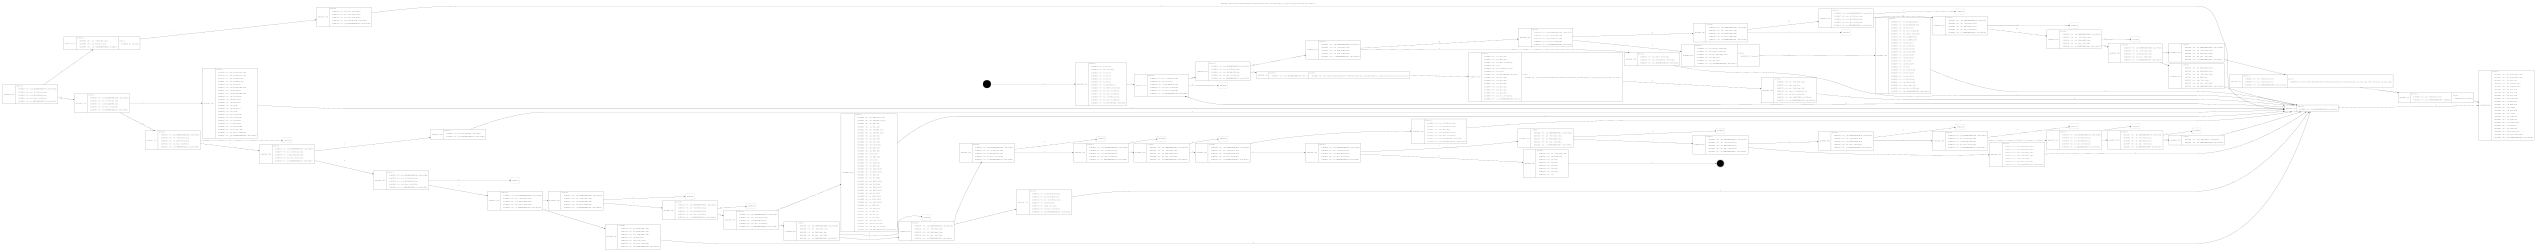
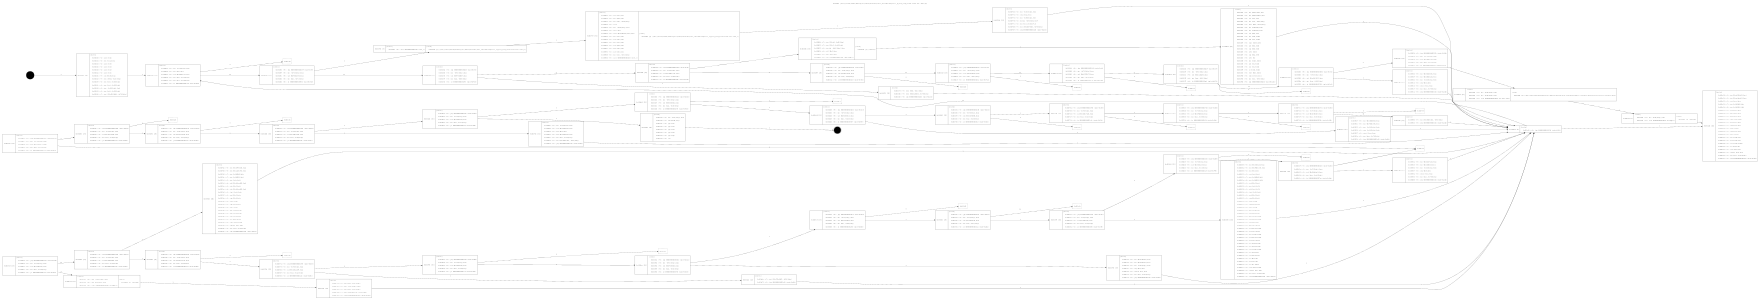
edge "0x401629 [25]" -> "0x401642 [25]": now "0x401629 [25]" -> "0x401c1f"
